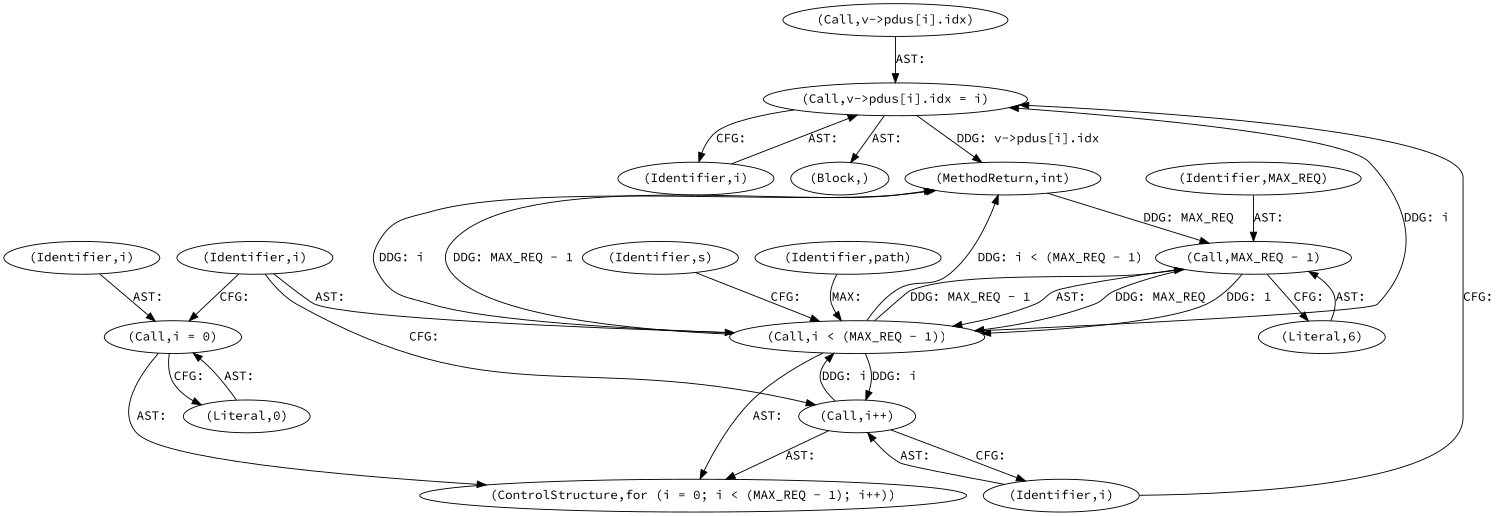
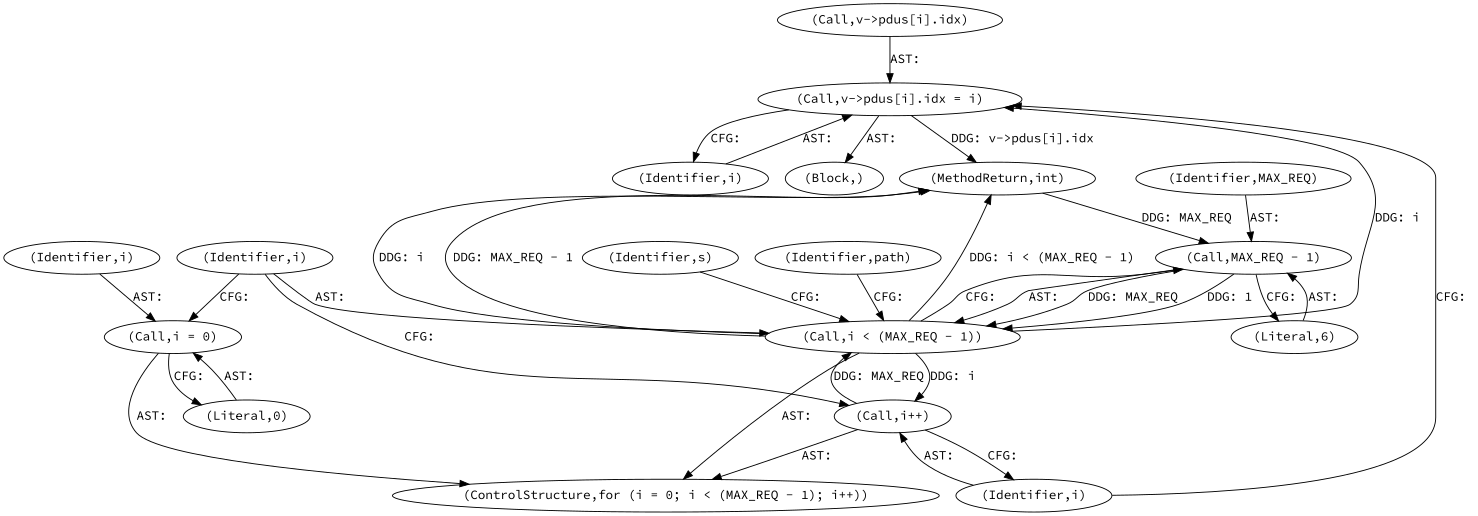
edge "(Identifier,path)" -> "(Call,i < (MAX_REQ - 1))": label "MAX: " -> "CFG: "
edge "(Call,i < (MAX_REQ - 1))" -> "(Call,MAX_REQ - 1)": label "DDG: MAX_REQ - 1" -> "CFG: "
edge "(Call,i++)" -> "(Call,i < (MAX_REQ - 1))": label "DDG: i" -> "DDG: MAX_REQ"
